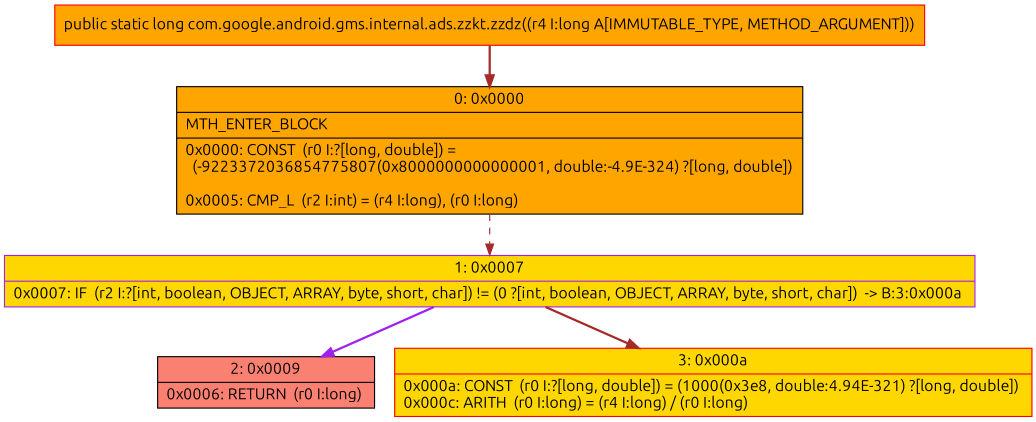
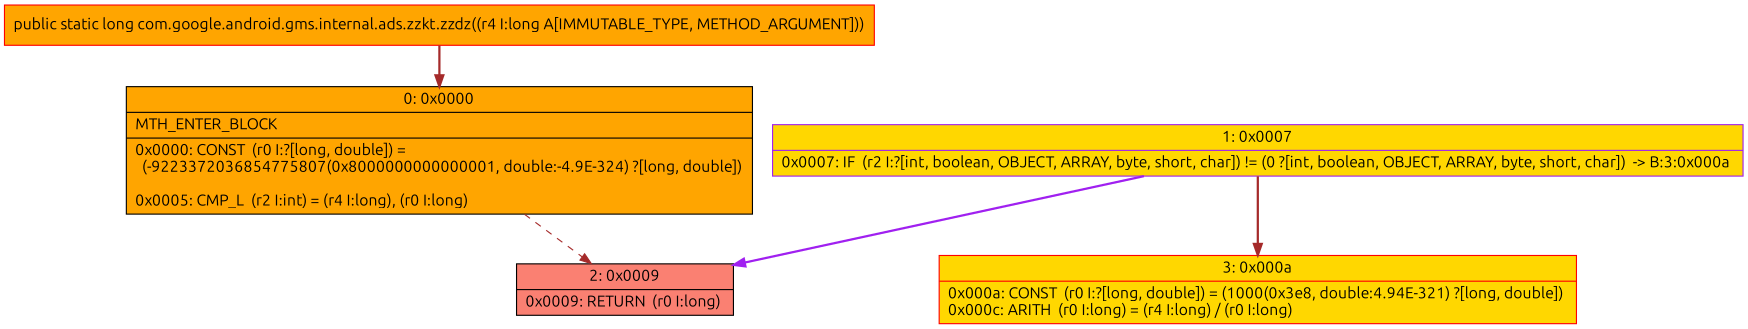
edge "0: 0x0000" -> "1: 0x0007": now "0: 0x0000" -> "2: 0x0009"
node "2: 0x0009": text "0x0006: RETURN  (r0 I:long)" -> "0x0009: RETURN  (r0 I:long)"
